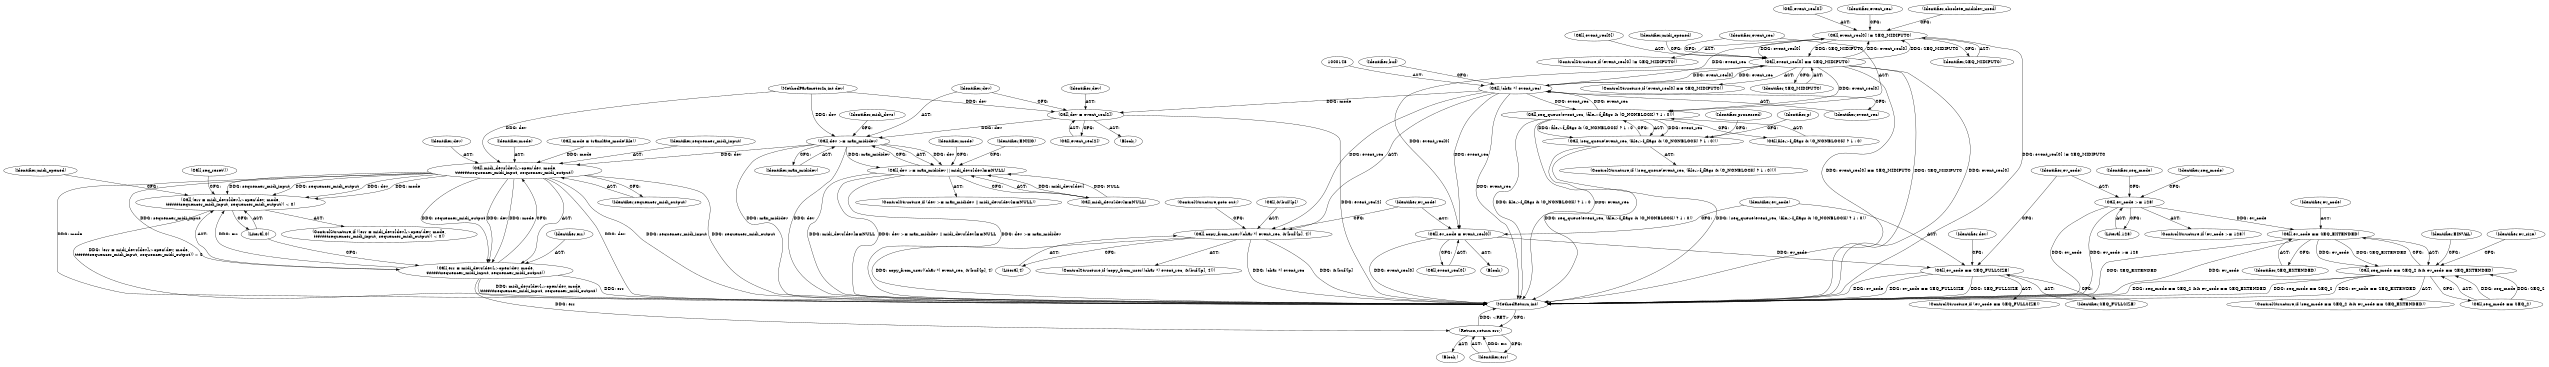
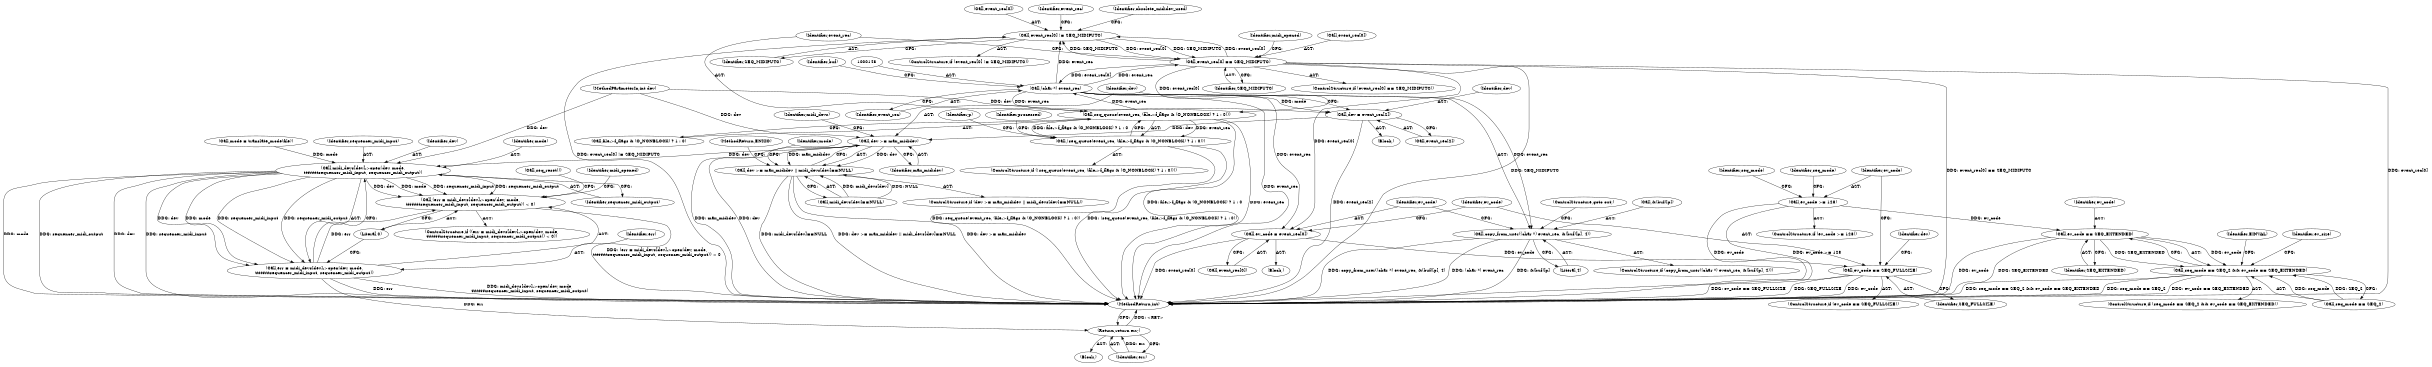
node "(Identifier,ENXIO)": label "(Identifier,ENXIO)" -> "(MethodReturn,ENXIO)"
node "(Literal,128)": removed
